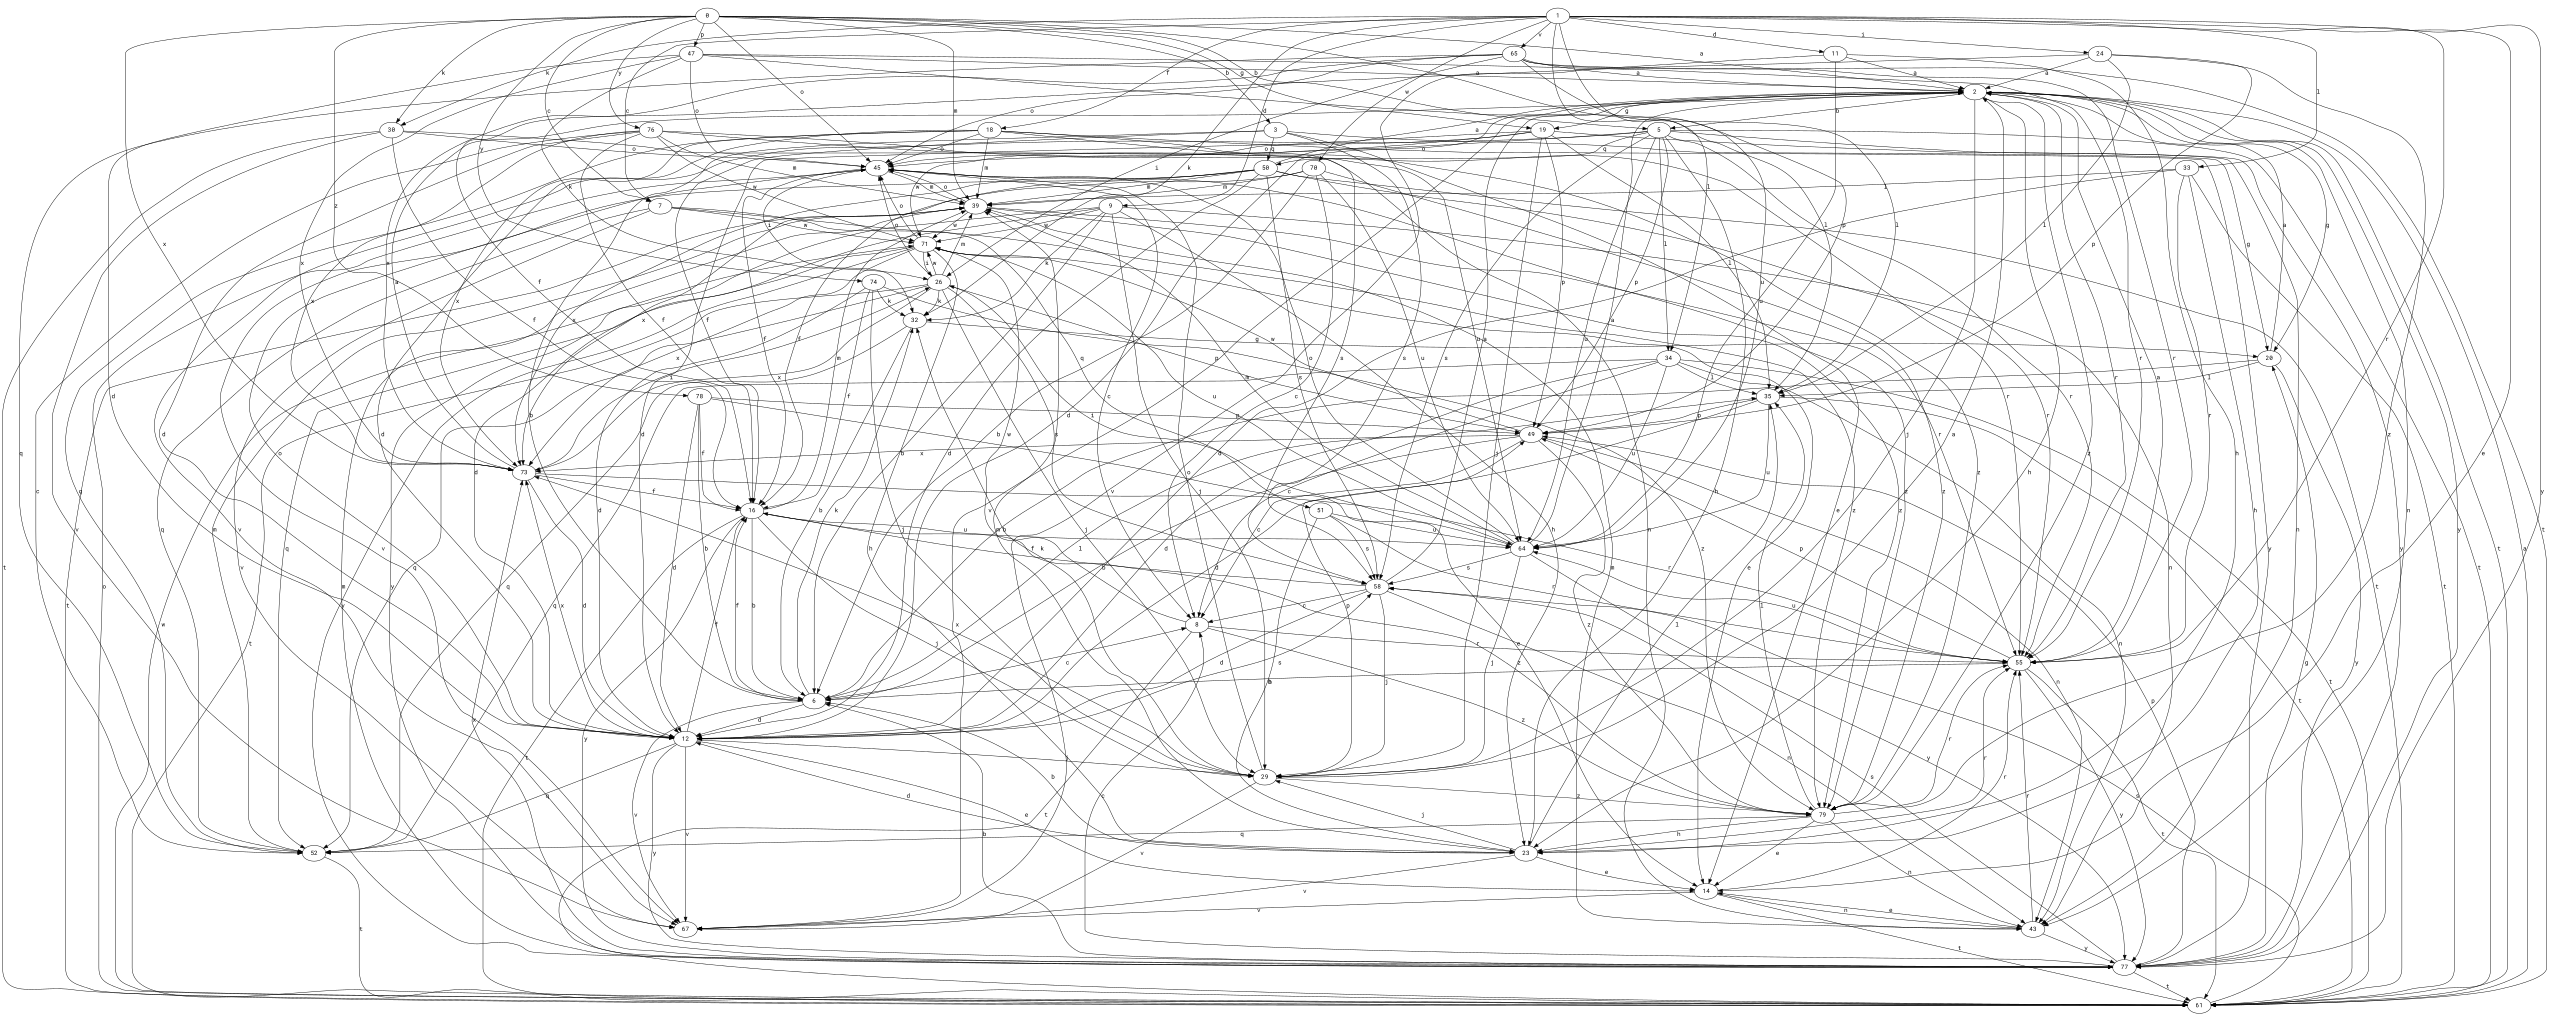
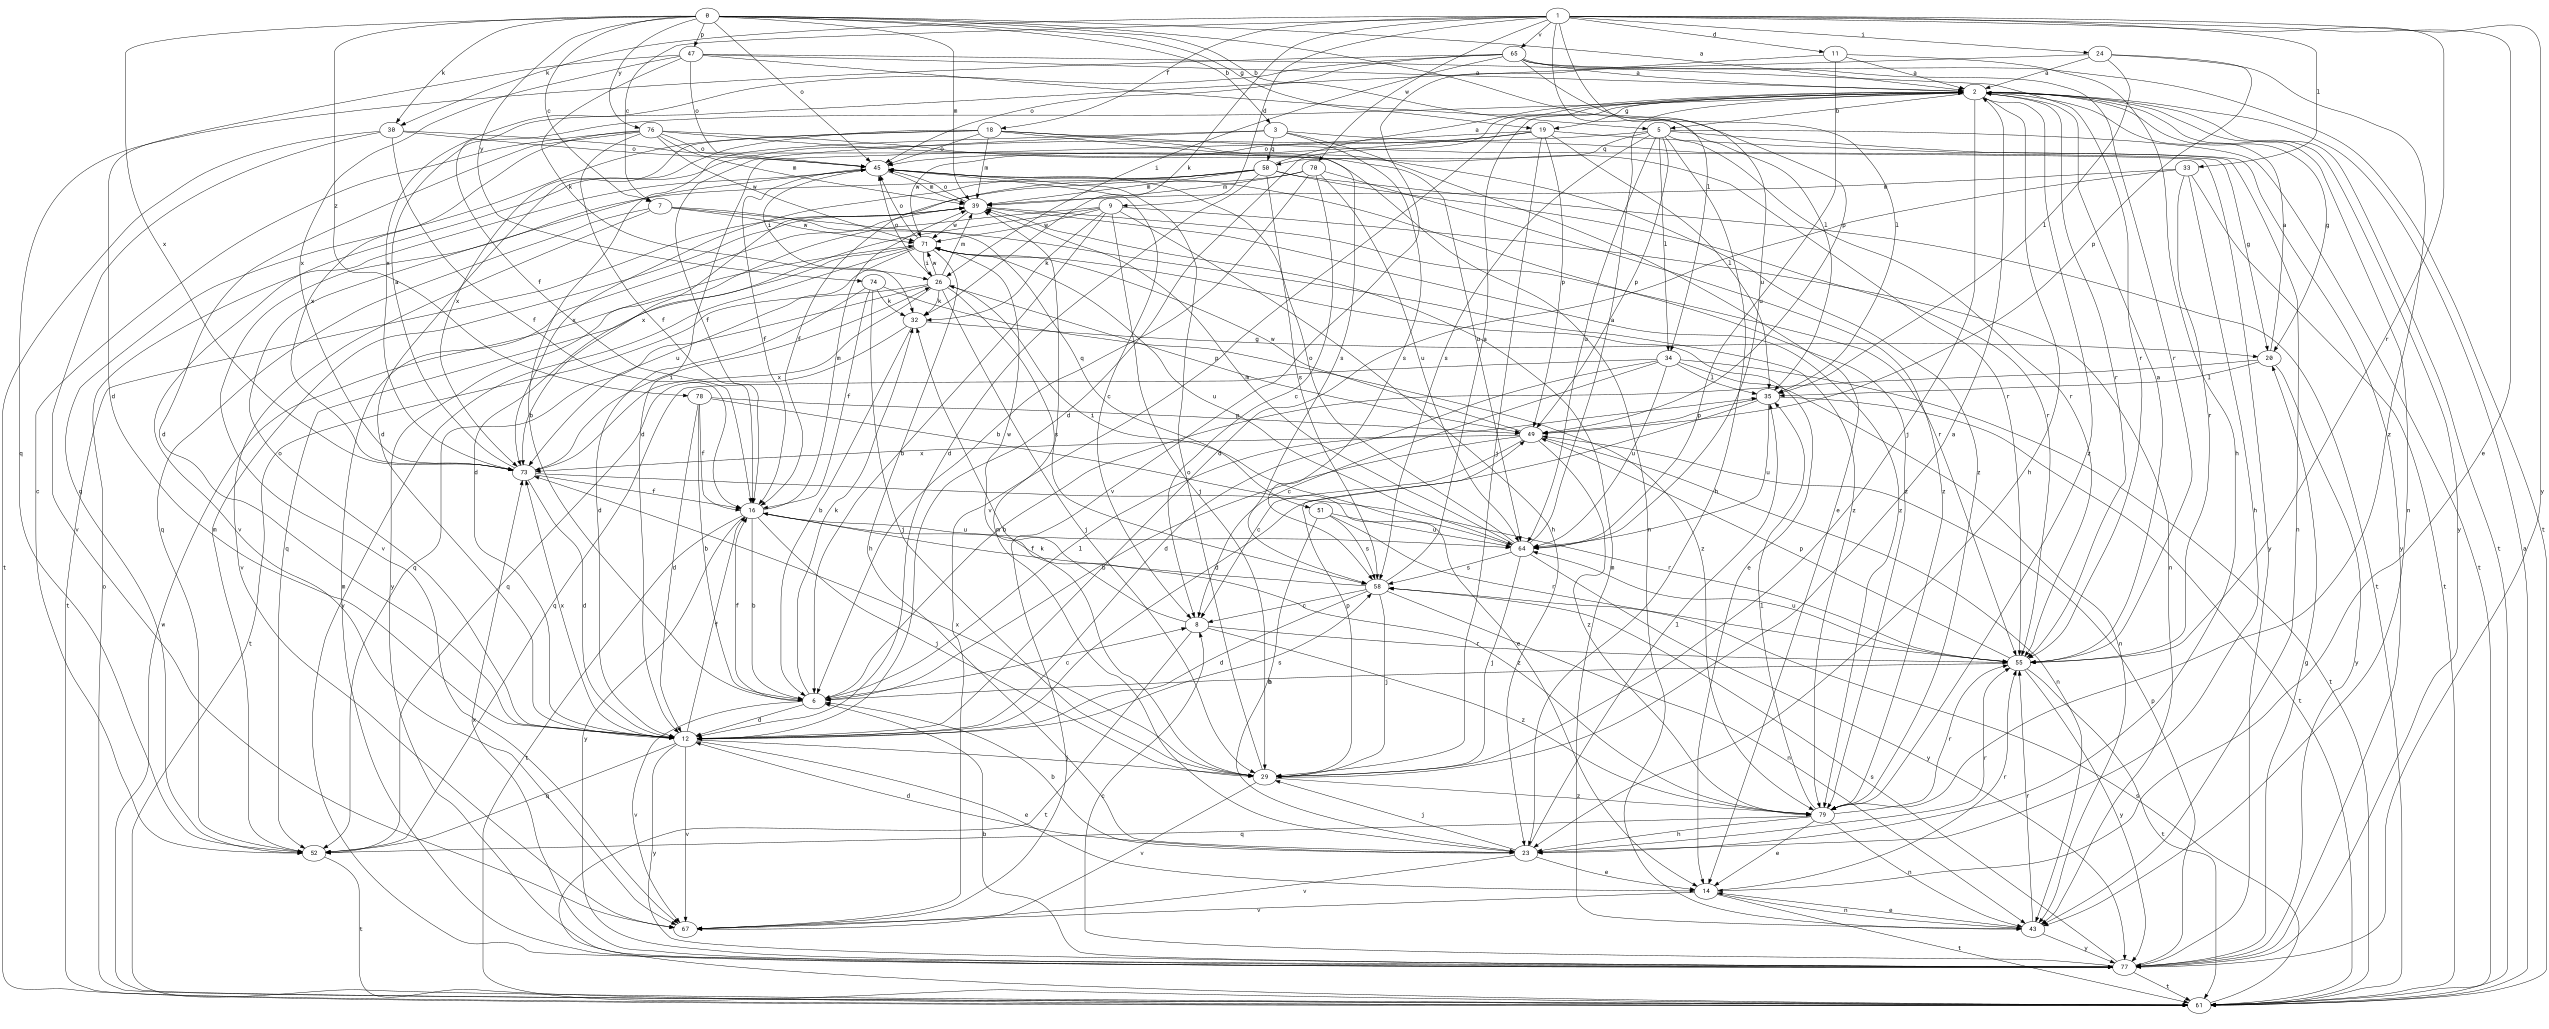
edge "5" -> "45": now "76" -> "45"
edge "33" -> "39": label "l" -> "m"
edge "71" -> "73": label "x" -> "u"
